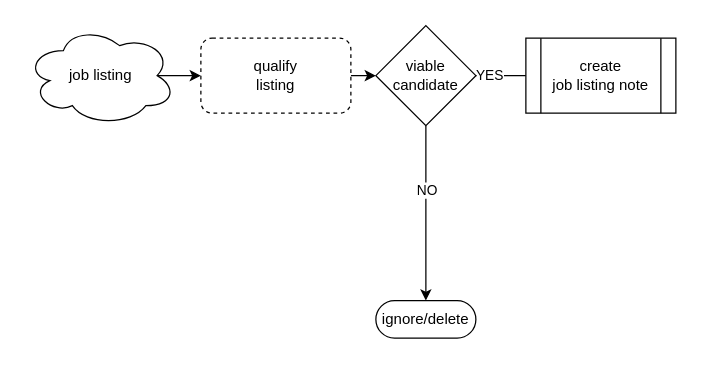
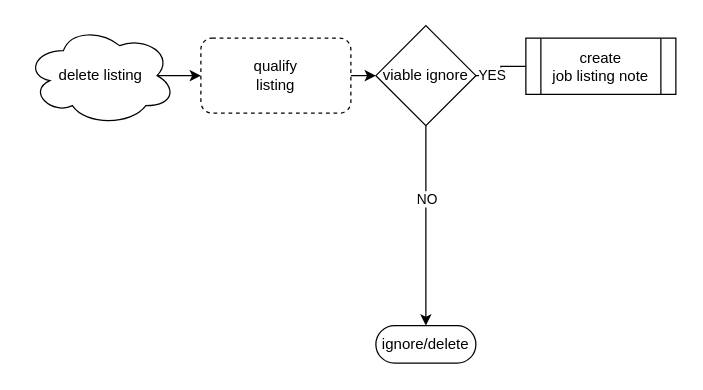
node "job listing": label "job listing" -> "delete listing"
node "viable candidate": label "viable candidate" -> "viable ignore"
node "create job listing note": size 150x75 -> 150x56
node "ignore/delete": moved (426, 319) -> (426, 344)
